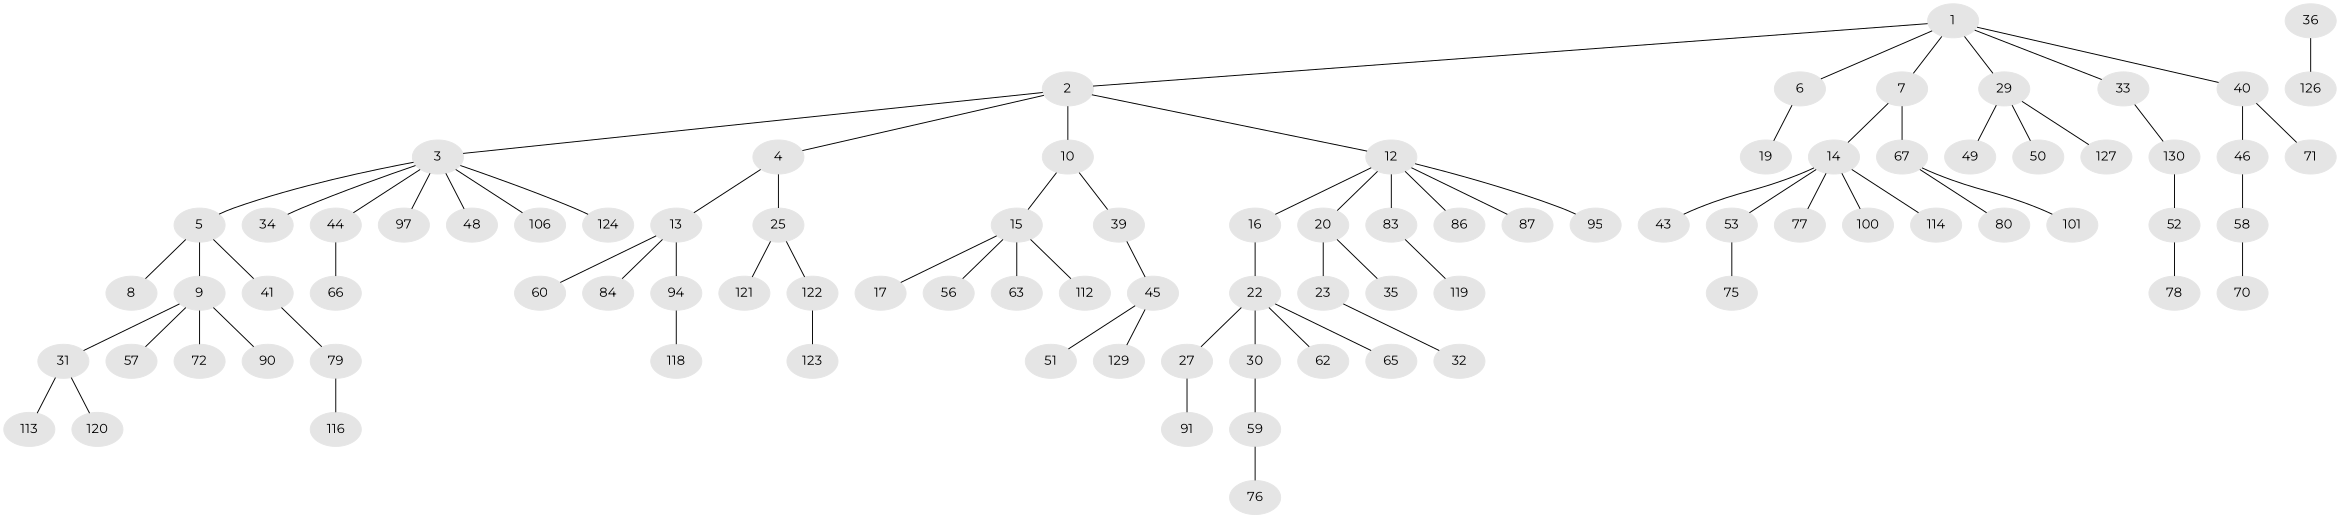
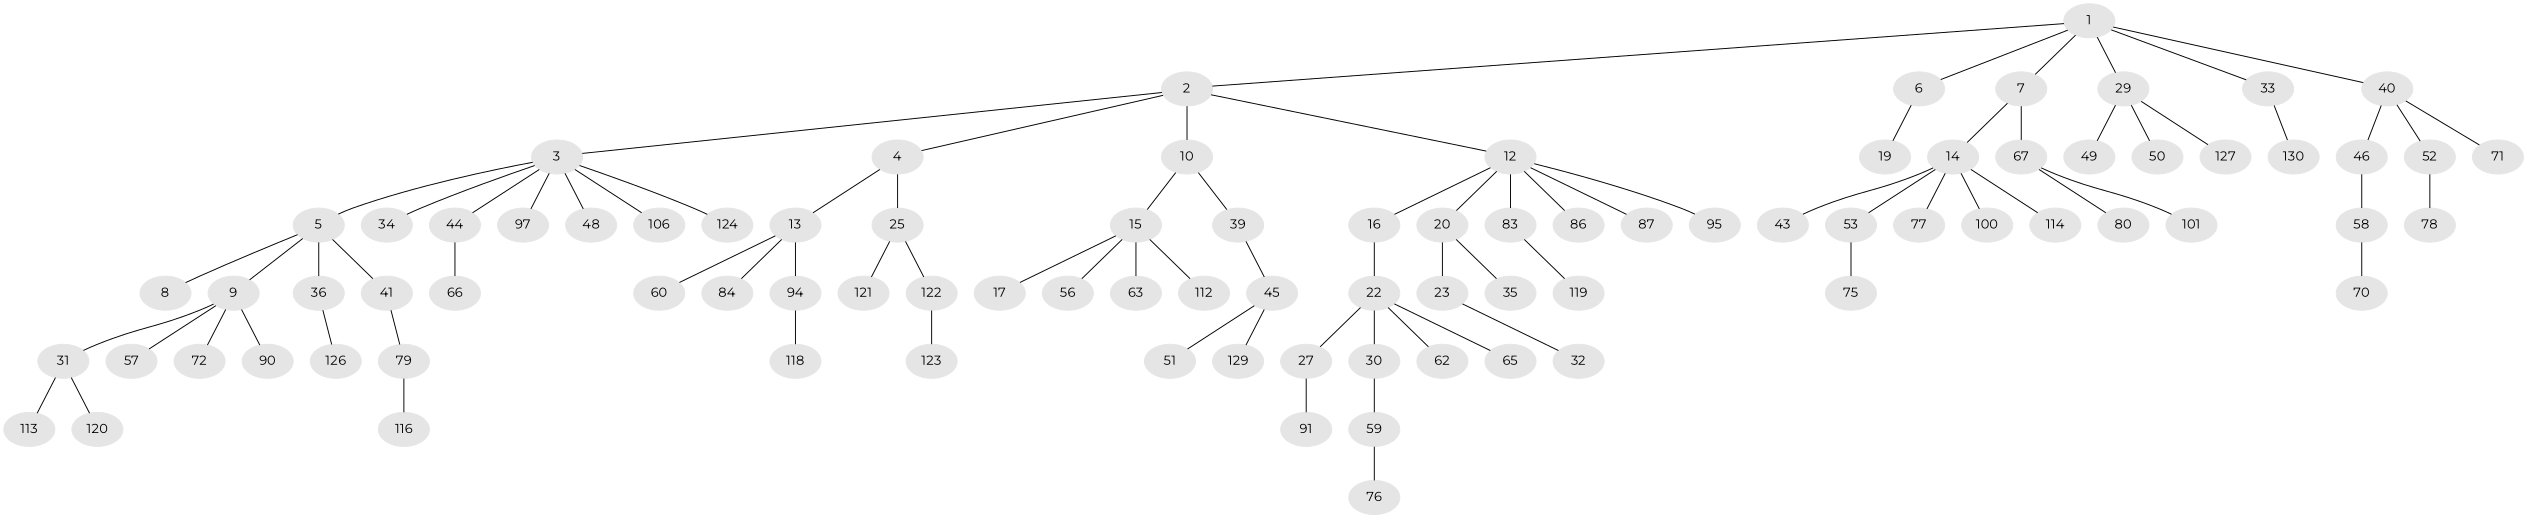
edge "130" -- "52": now "40" -- "52"
edge "5" -- "36": added
